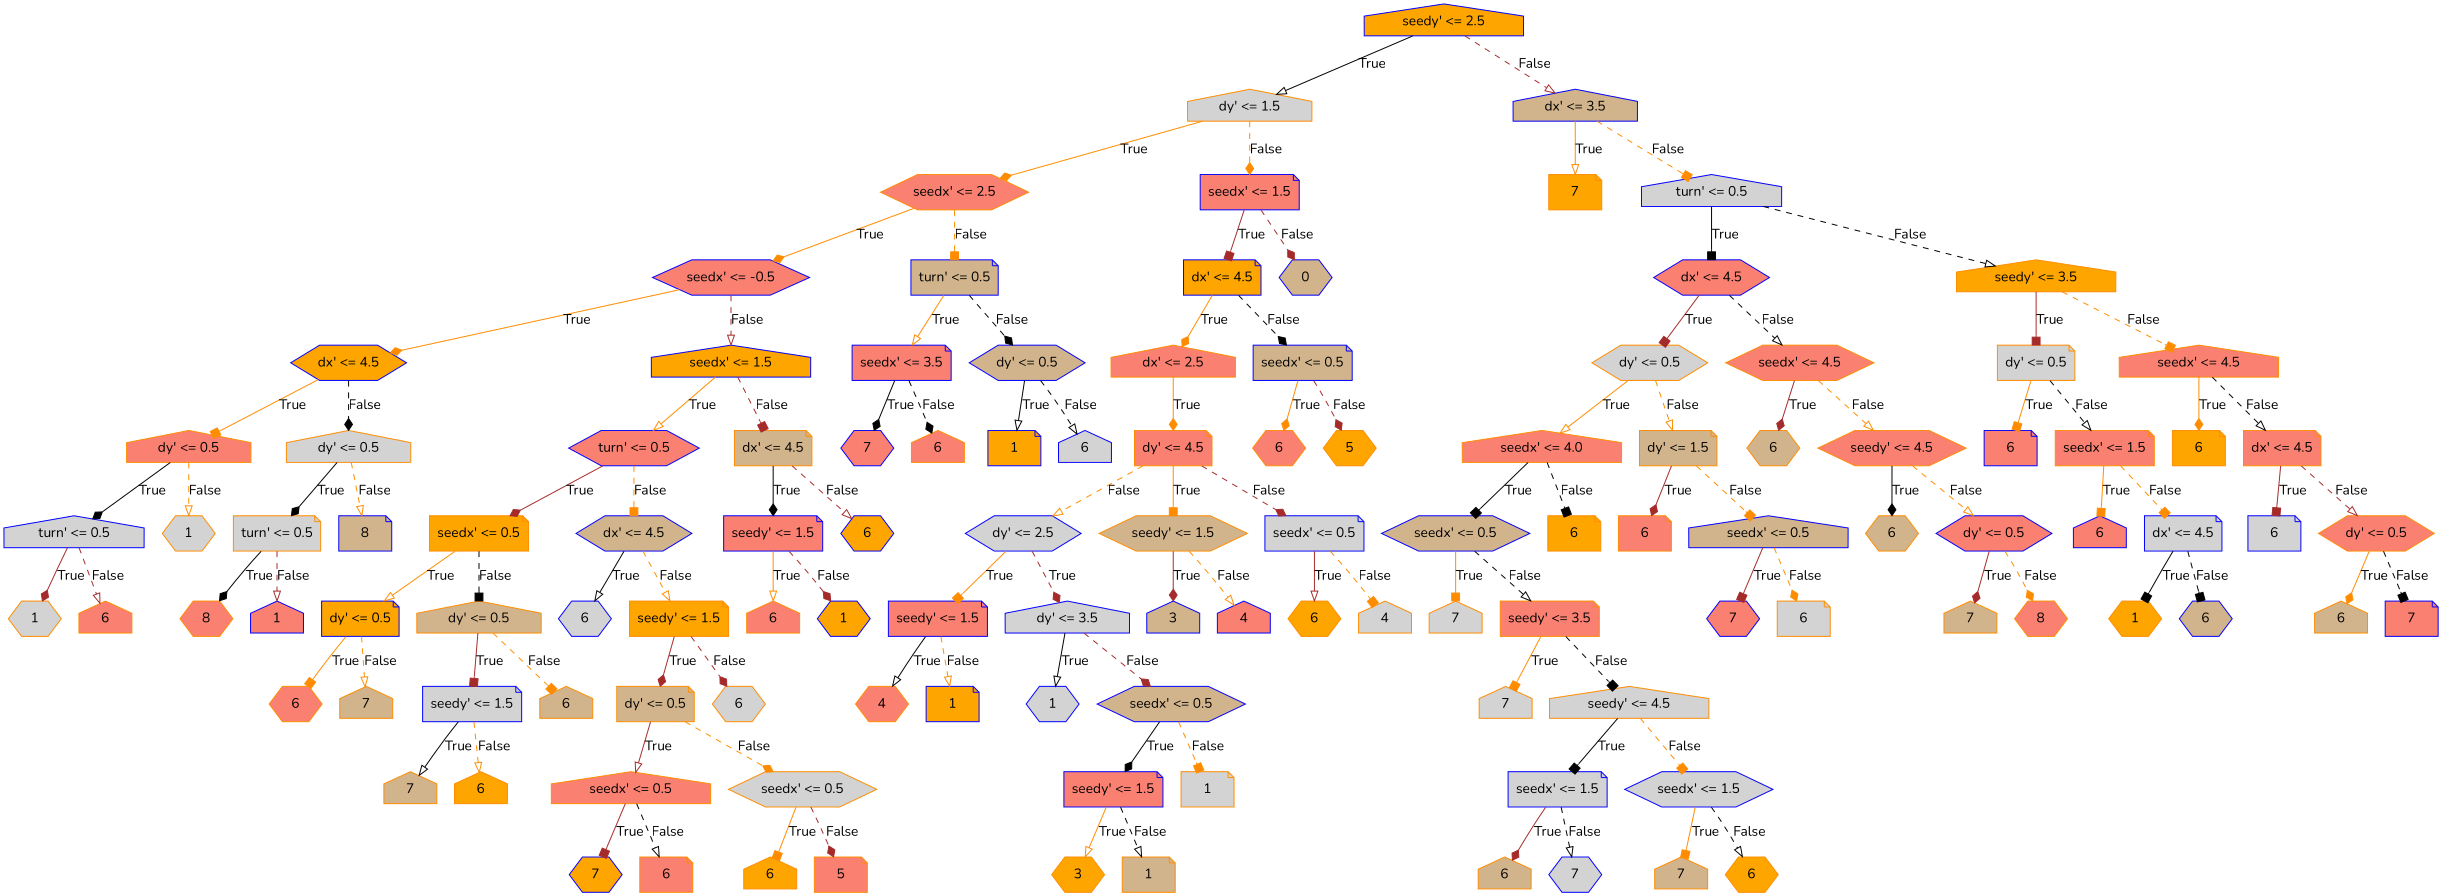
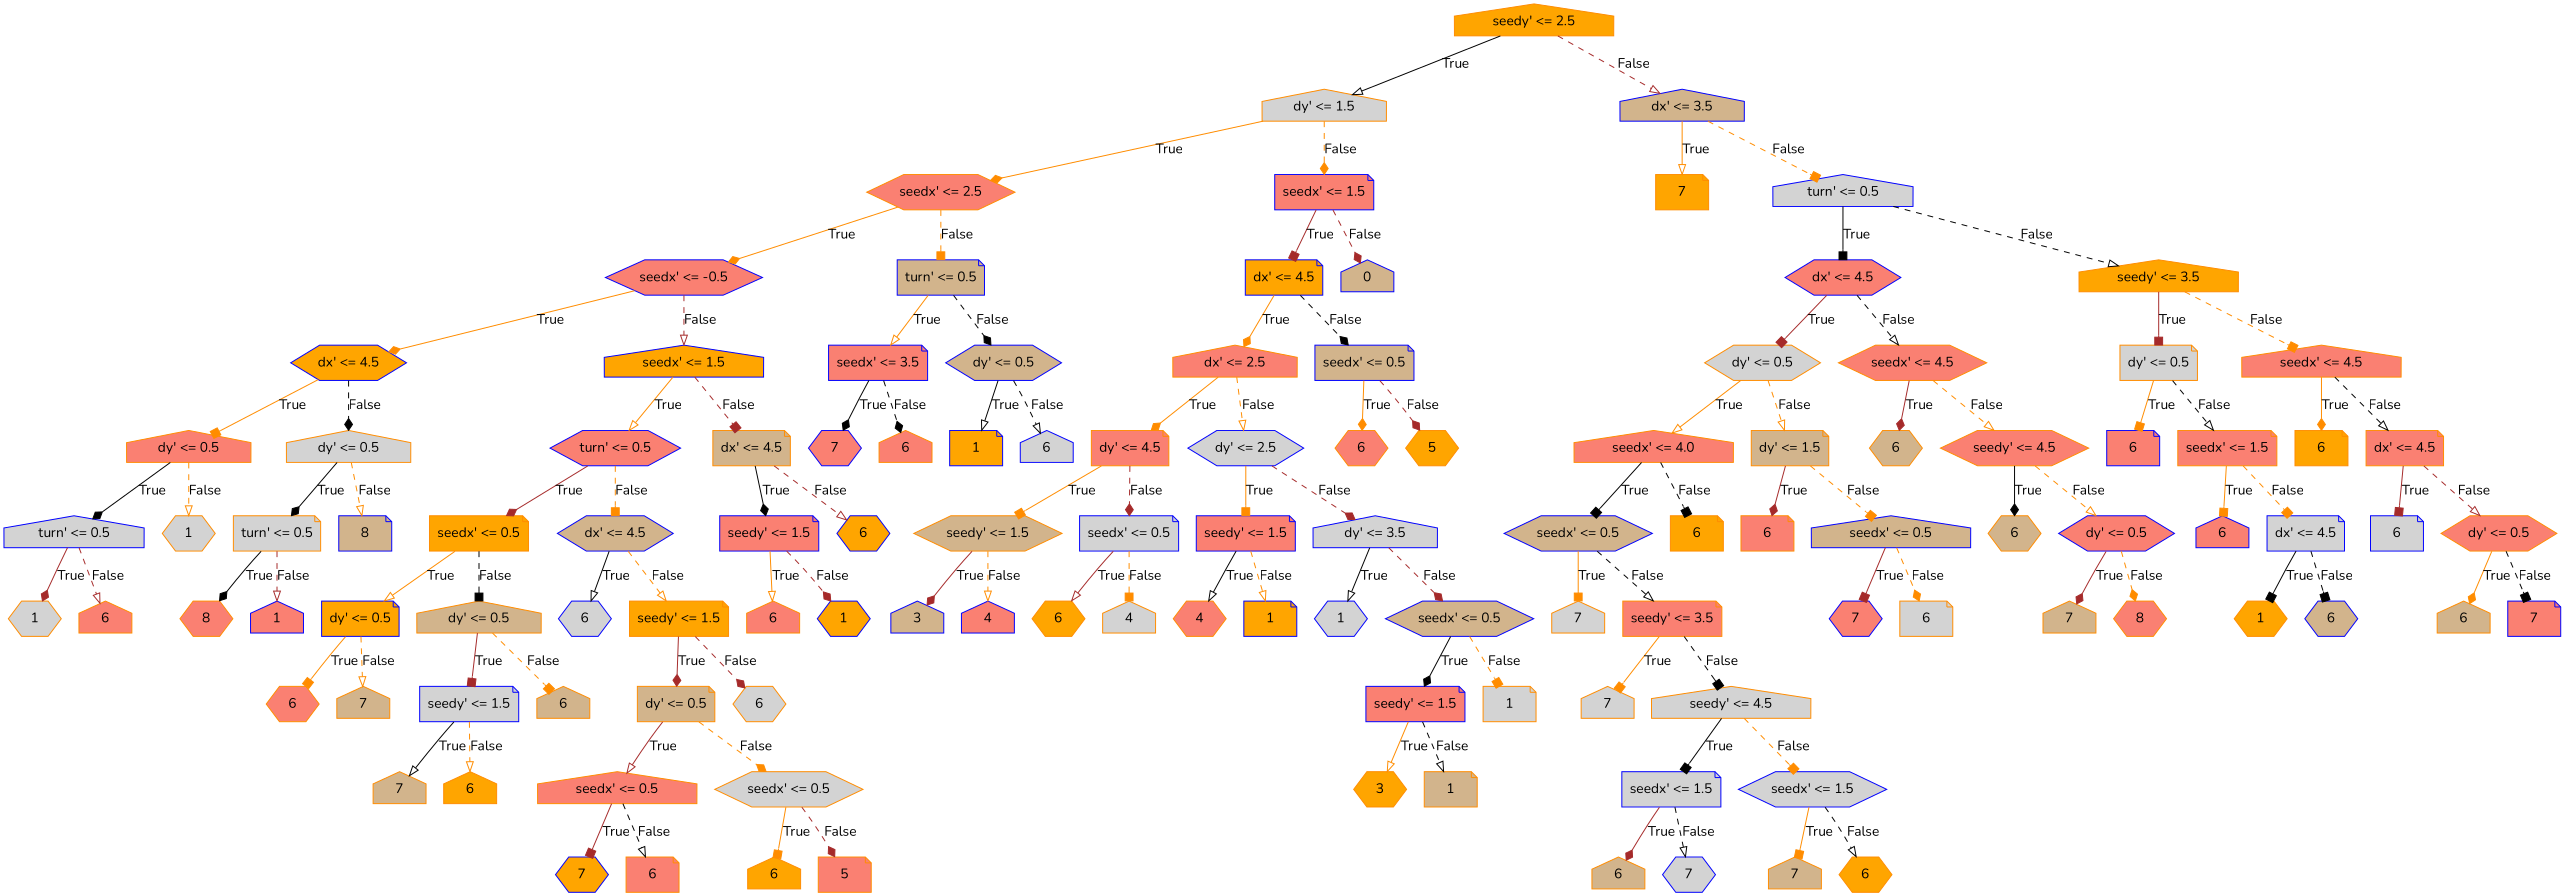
node "seedy' <= 2.5": color blue -> darkorange
node "0": shape hexagon -> house
edge "dy' <= 4.5" -> "dy' <= 2.5": now "dx' <= 2.5" -> "dy' <= 2.5"
edge "dy' <= 2.5" -> "dy' <= 3.5": label "True" -> "False"
